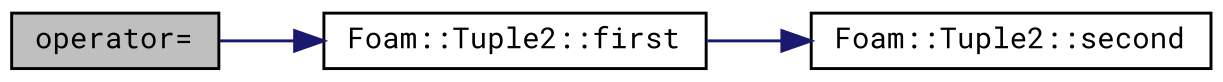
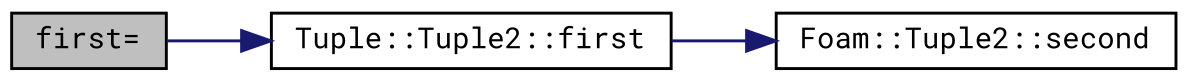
node "operator=": label "operator=" -> "first="
node "Foam::Tuple2::first": label "Foam::Tuple2::first" -> "Tuple::Tuple2::first"
